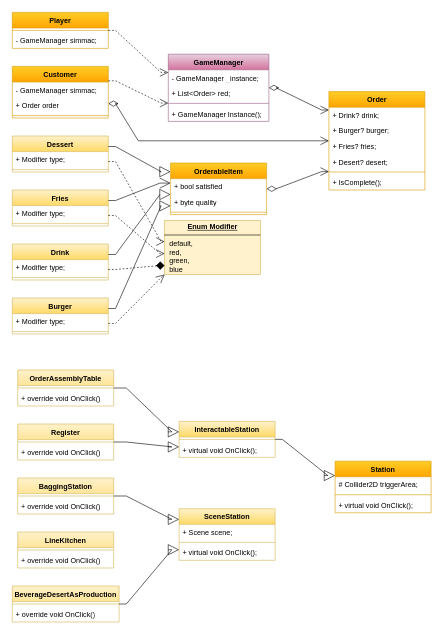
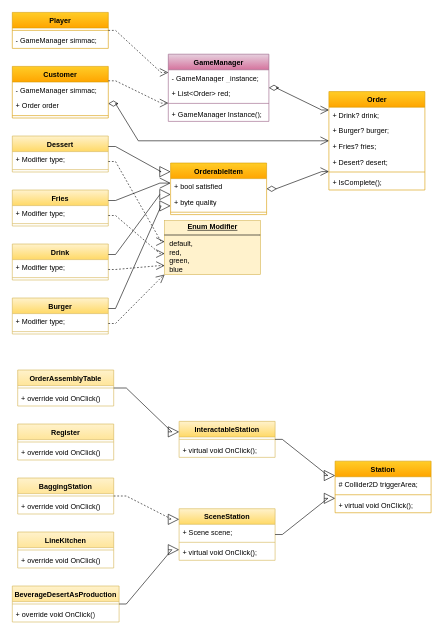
edge "Drink" -> "Enum Modifier default, red, green, blue": arrowhead diamond -> open
edge "Register" -> "InteractableStation": removed
edge "BaggingStation" -> "SceneStation": style solid -> dashed
edge "SceneStation" -> "Station": added
